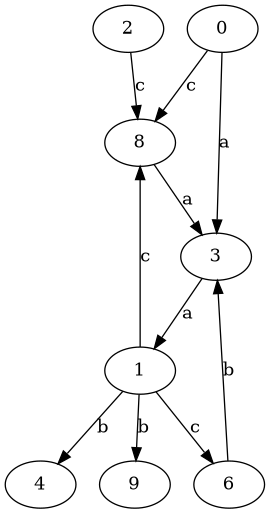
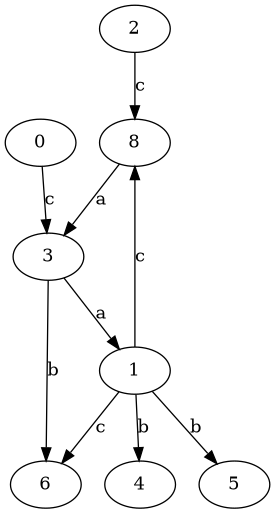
edge "0" -> "8": removed, label "c"
edge "0" -> "3": label "a" -> "c"
edge "6" -> "3": reversed
node "9": label "9" -> "5"
